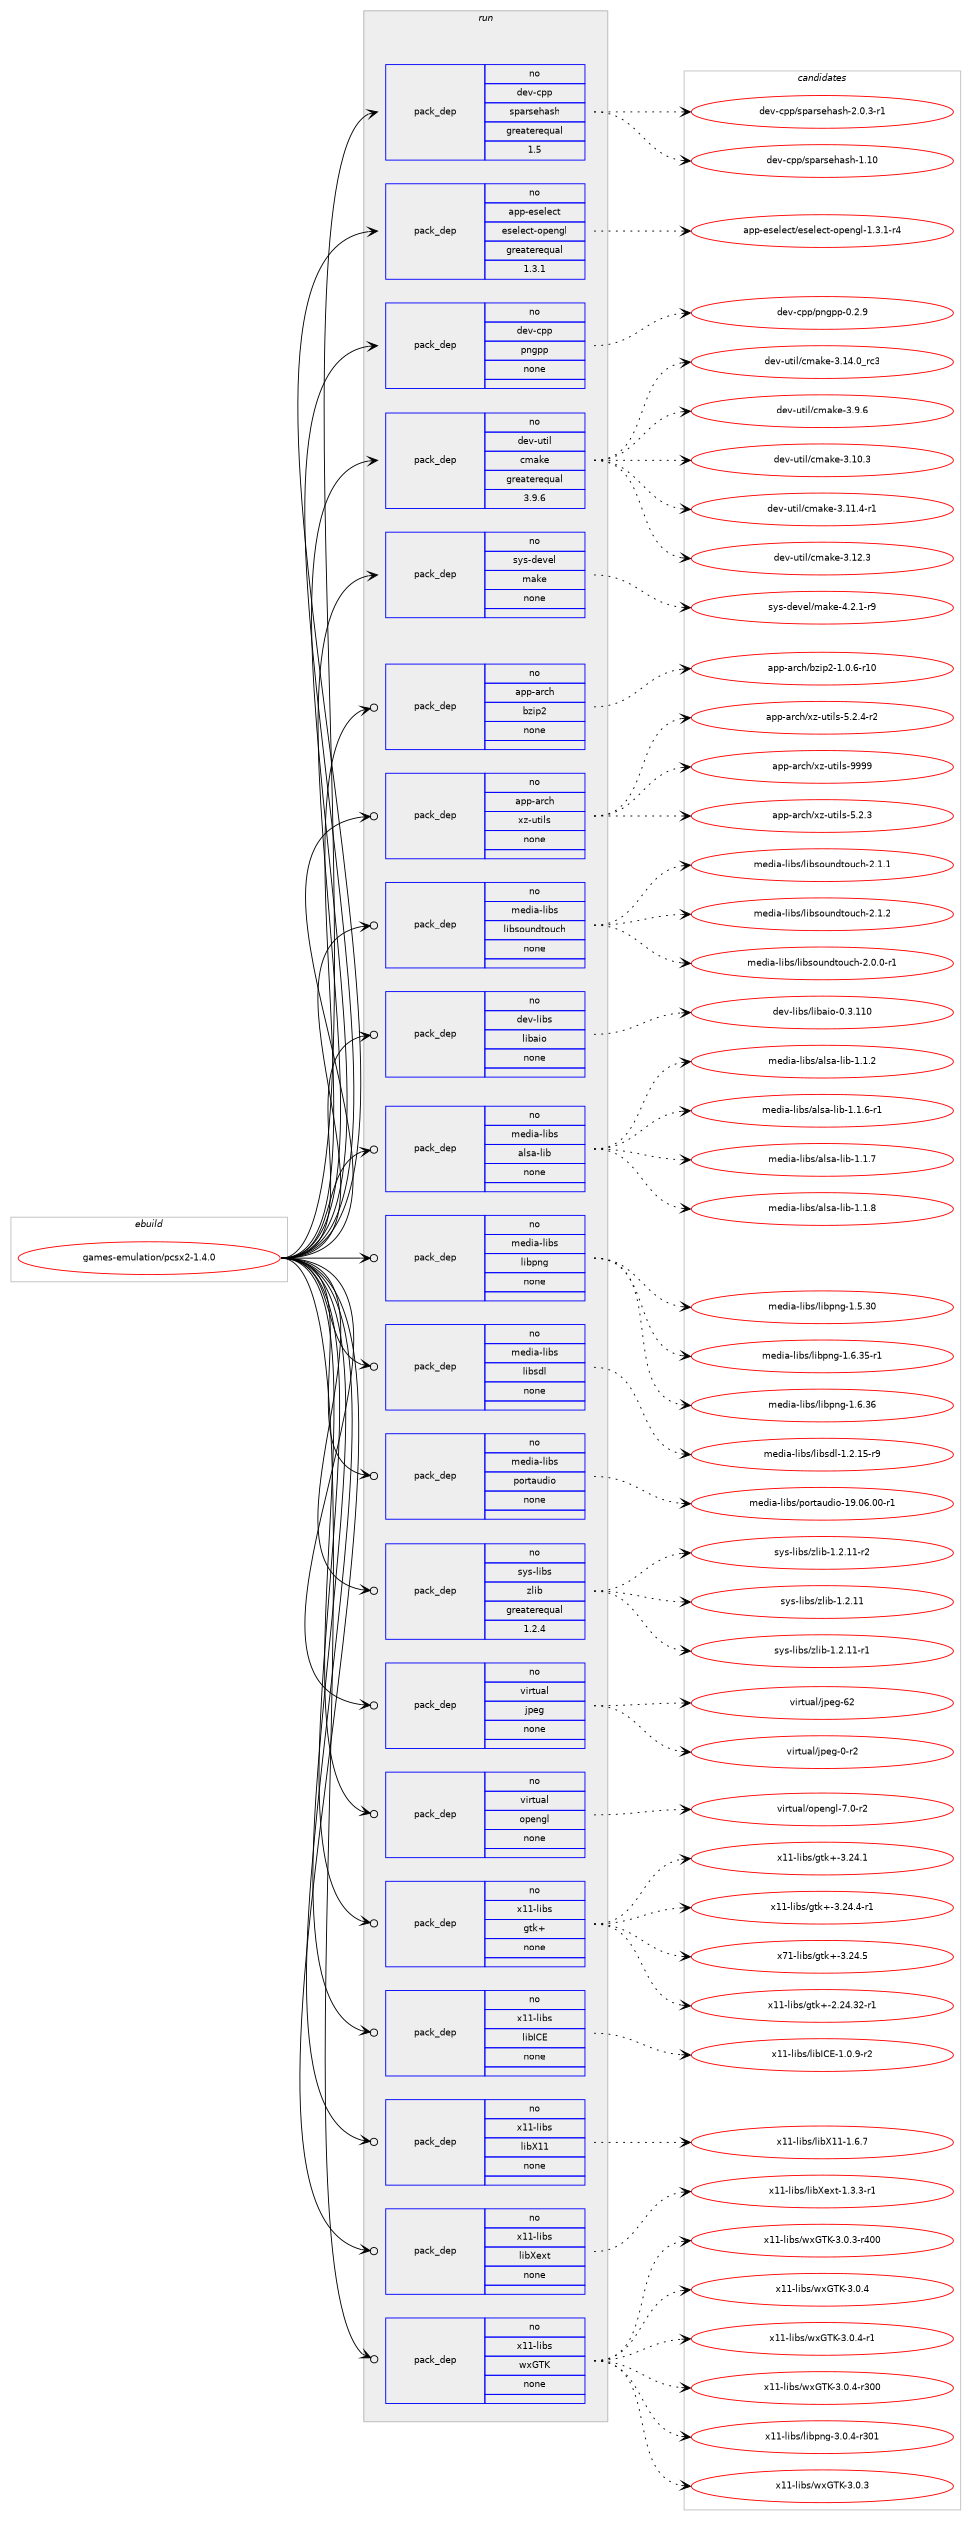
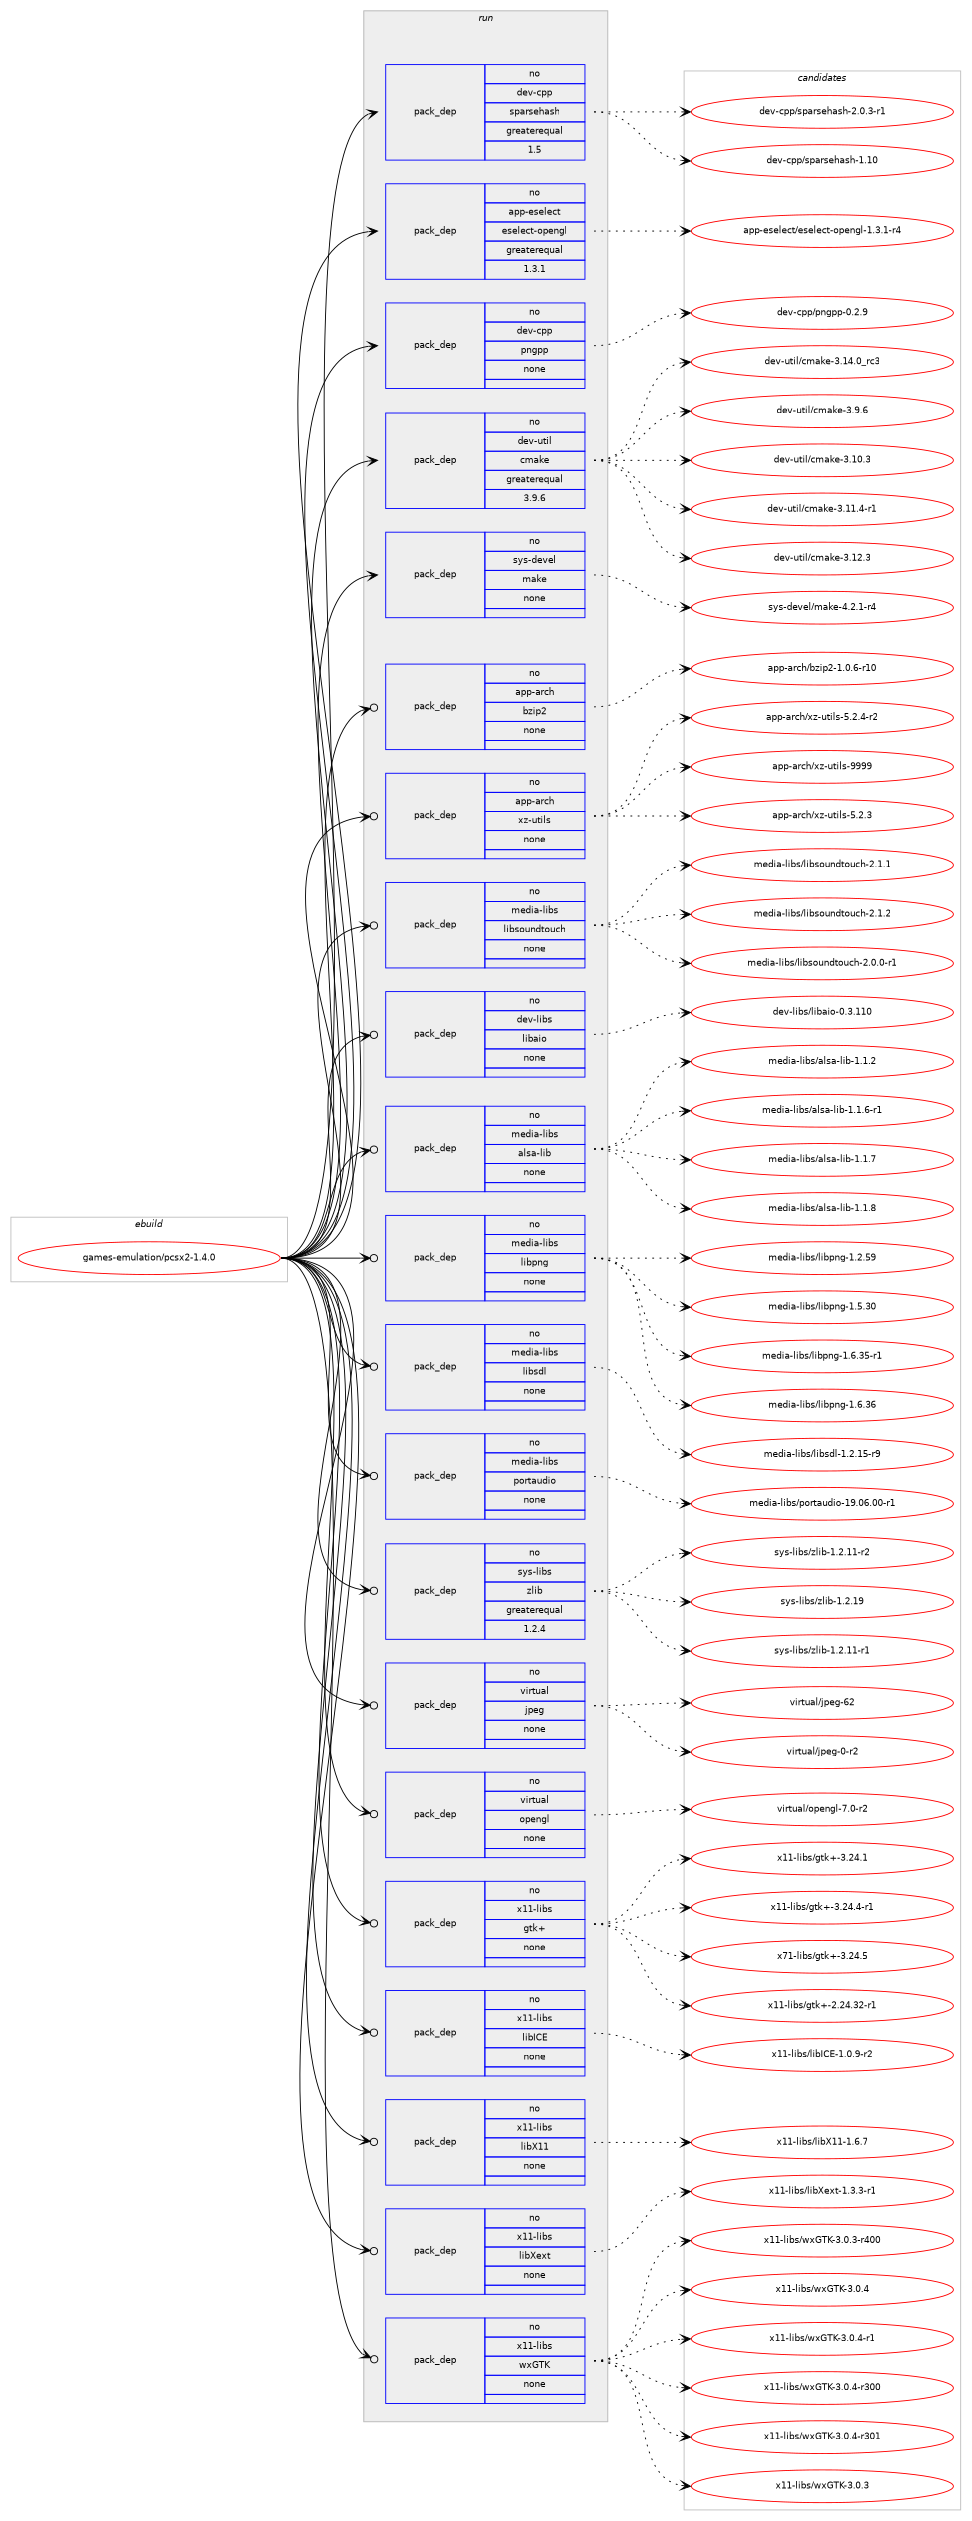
node "sys-devel/make-4.2.1-r9": label "sys-devel/make-4.2.1-r9" -> "sys-devel/make-4.2.1-r4"
node "media-libs/libpng-1.2.59": added
node "sys-libs/zlib-1.2.11": label "sys-libs/zlib-1.2.11" -> "sys-libs/zlib-1.2.19"
node "x11-libs/libpng-3.0.4-r301": label "x11-libs/libpng-3.0.4-r301" -> "x11-libs/wxGTK-3.0.4-r301"
